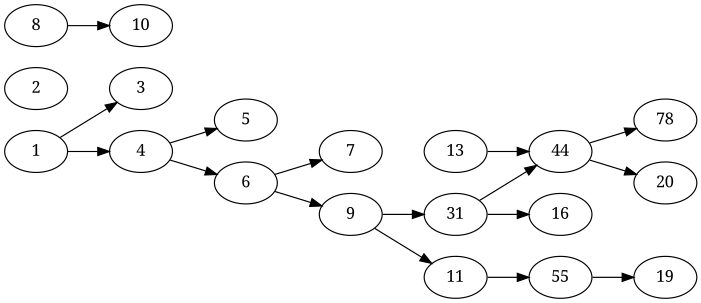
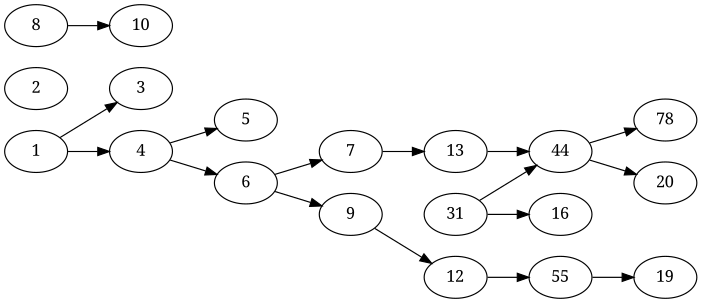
edge "7" -> "13": added
edge "9" -> "31": removed
node "11": label "11" -> "12"
